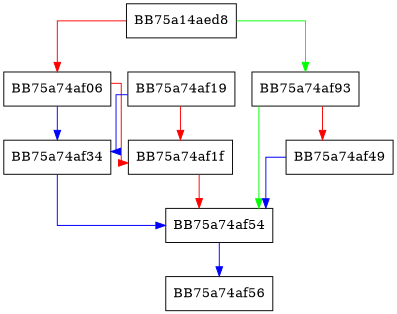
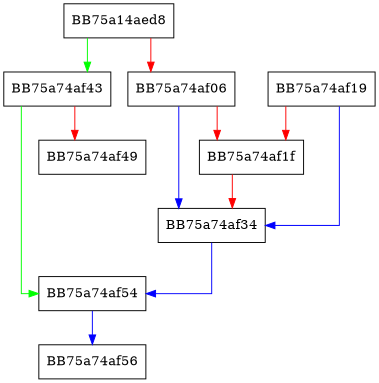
node "BB75a74af93": label "BB75a74af93" -> "BB75a74af43"
edge "BB75a74af49" -> "BB75a74af54": removed
edge "BB75a74af1f" -> "BB75a74af54": now "BB75a74af1f" -> "BB75a74af34"
